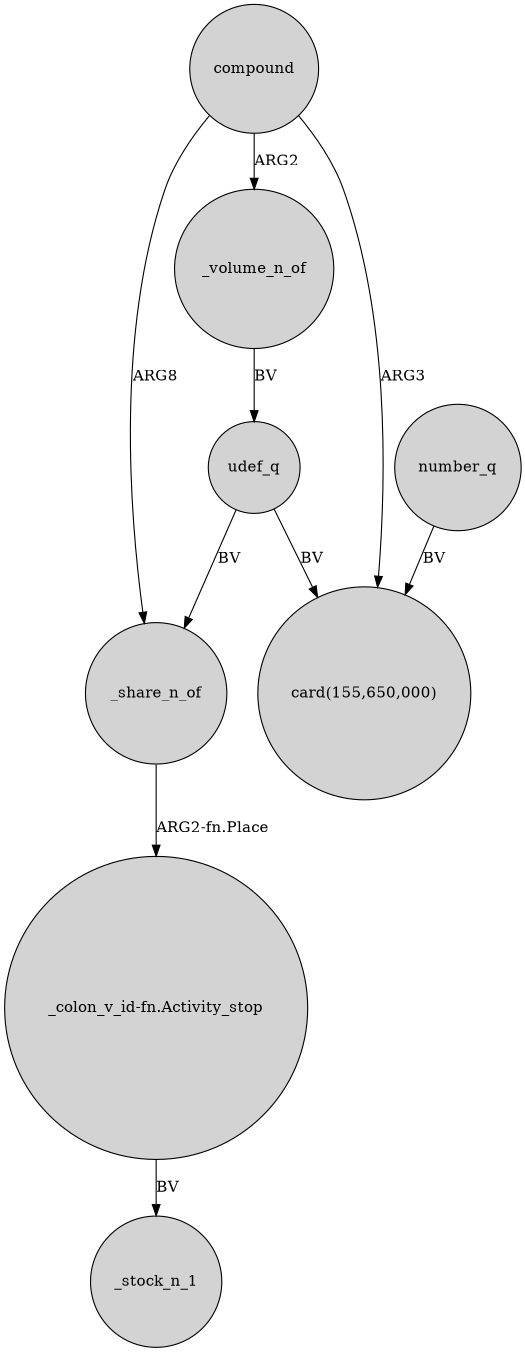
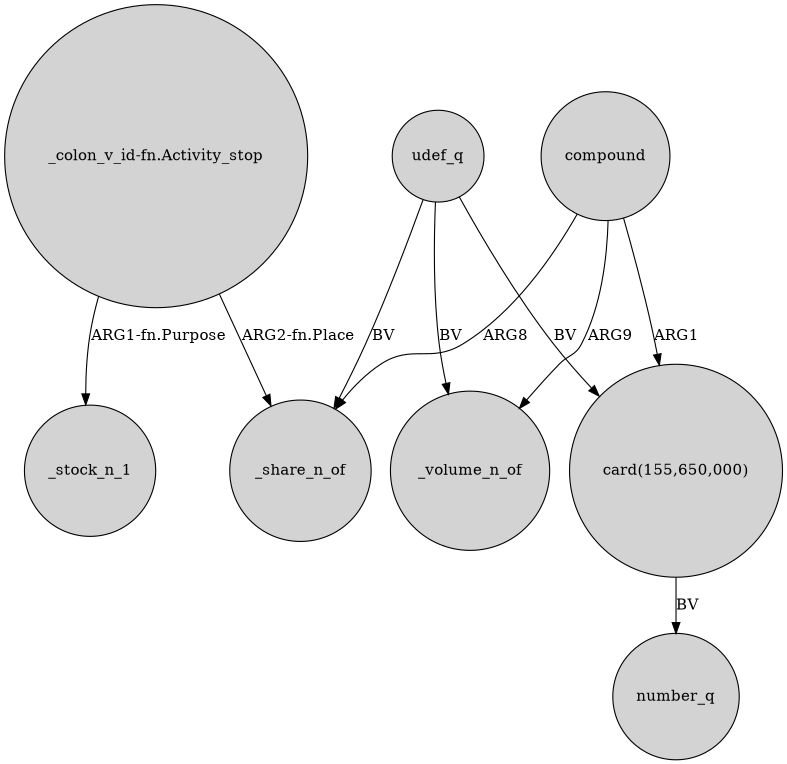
edge "compound" -> "_volume_n_of": label "ARG2" -> "ARG9"
edge "compound" -> "card(155,650,000)": label "ARG3" -> "ARG1"
edge "_volume_n_of" -> "udef_q": reversed
edge "number_q" -> "card(155,650,000)": reversed
edge "_share_n_of" -> "_colon_v_id-fn.Activity_stop": reversed
edge "_colon_v_id-fn.Activity_stop" -> "_stock_n_1": label "BV" -> "ARG1-fn.Purpose"
